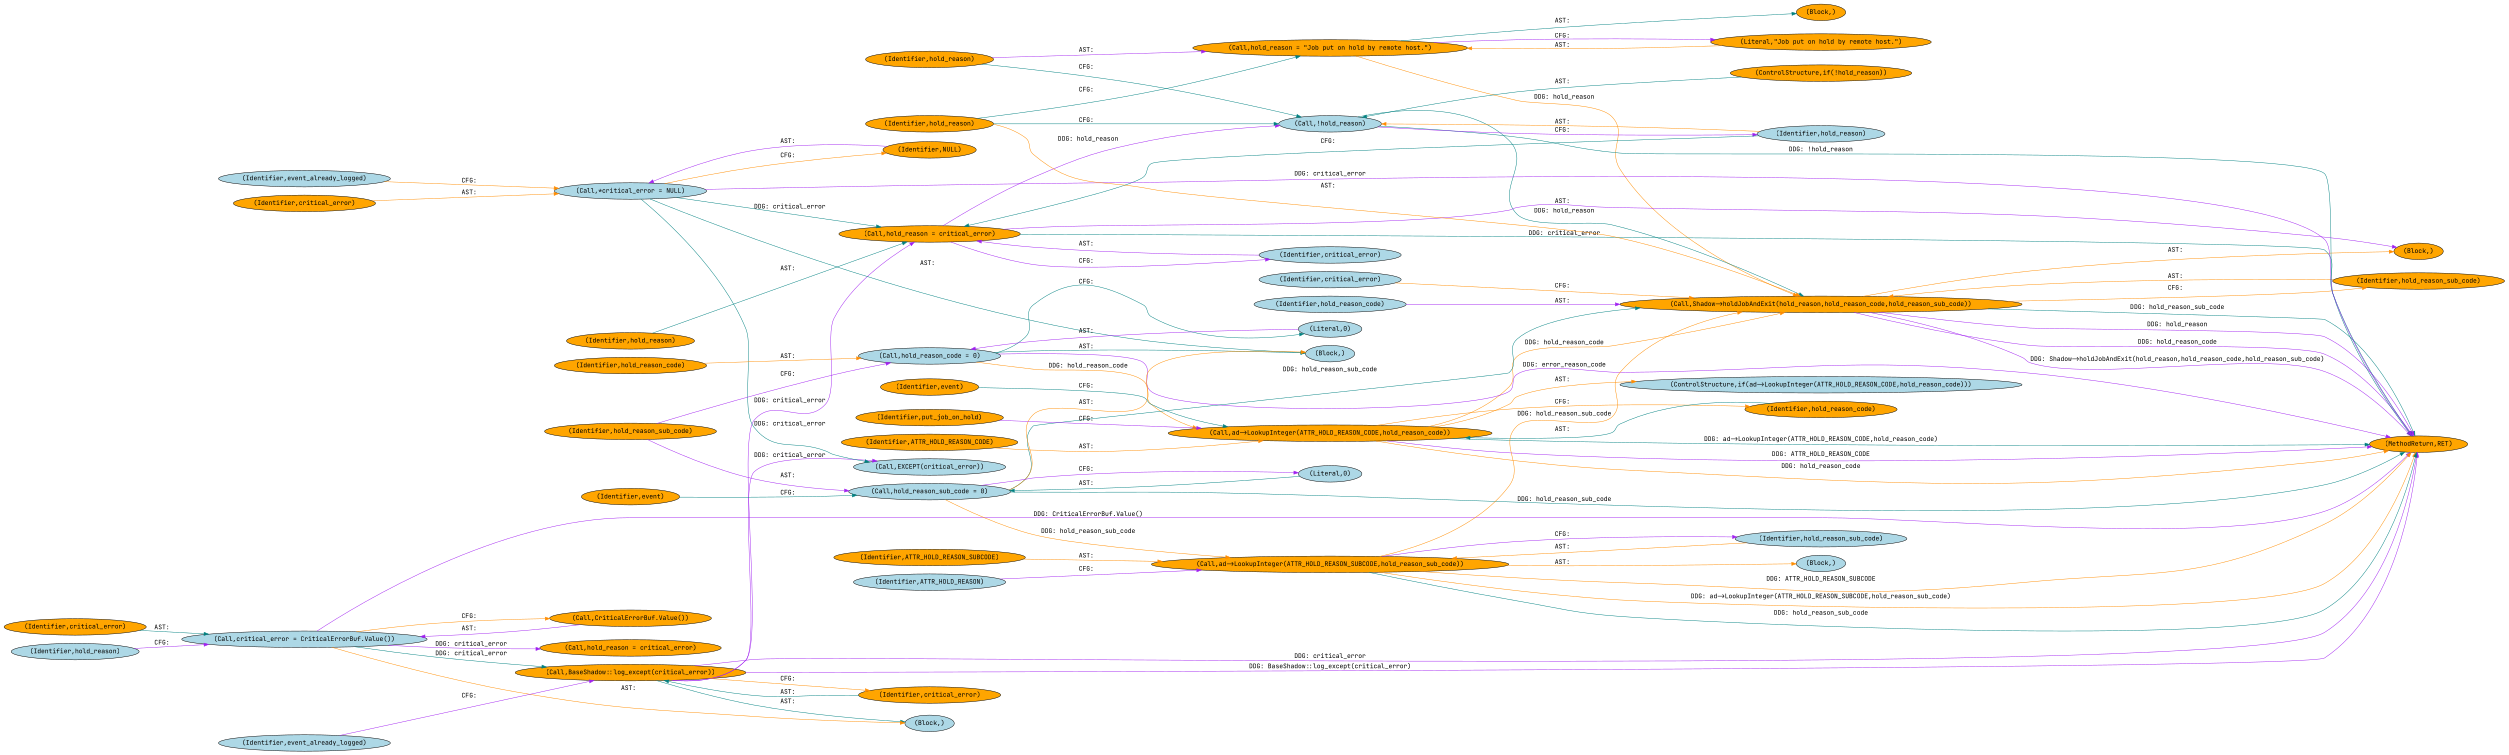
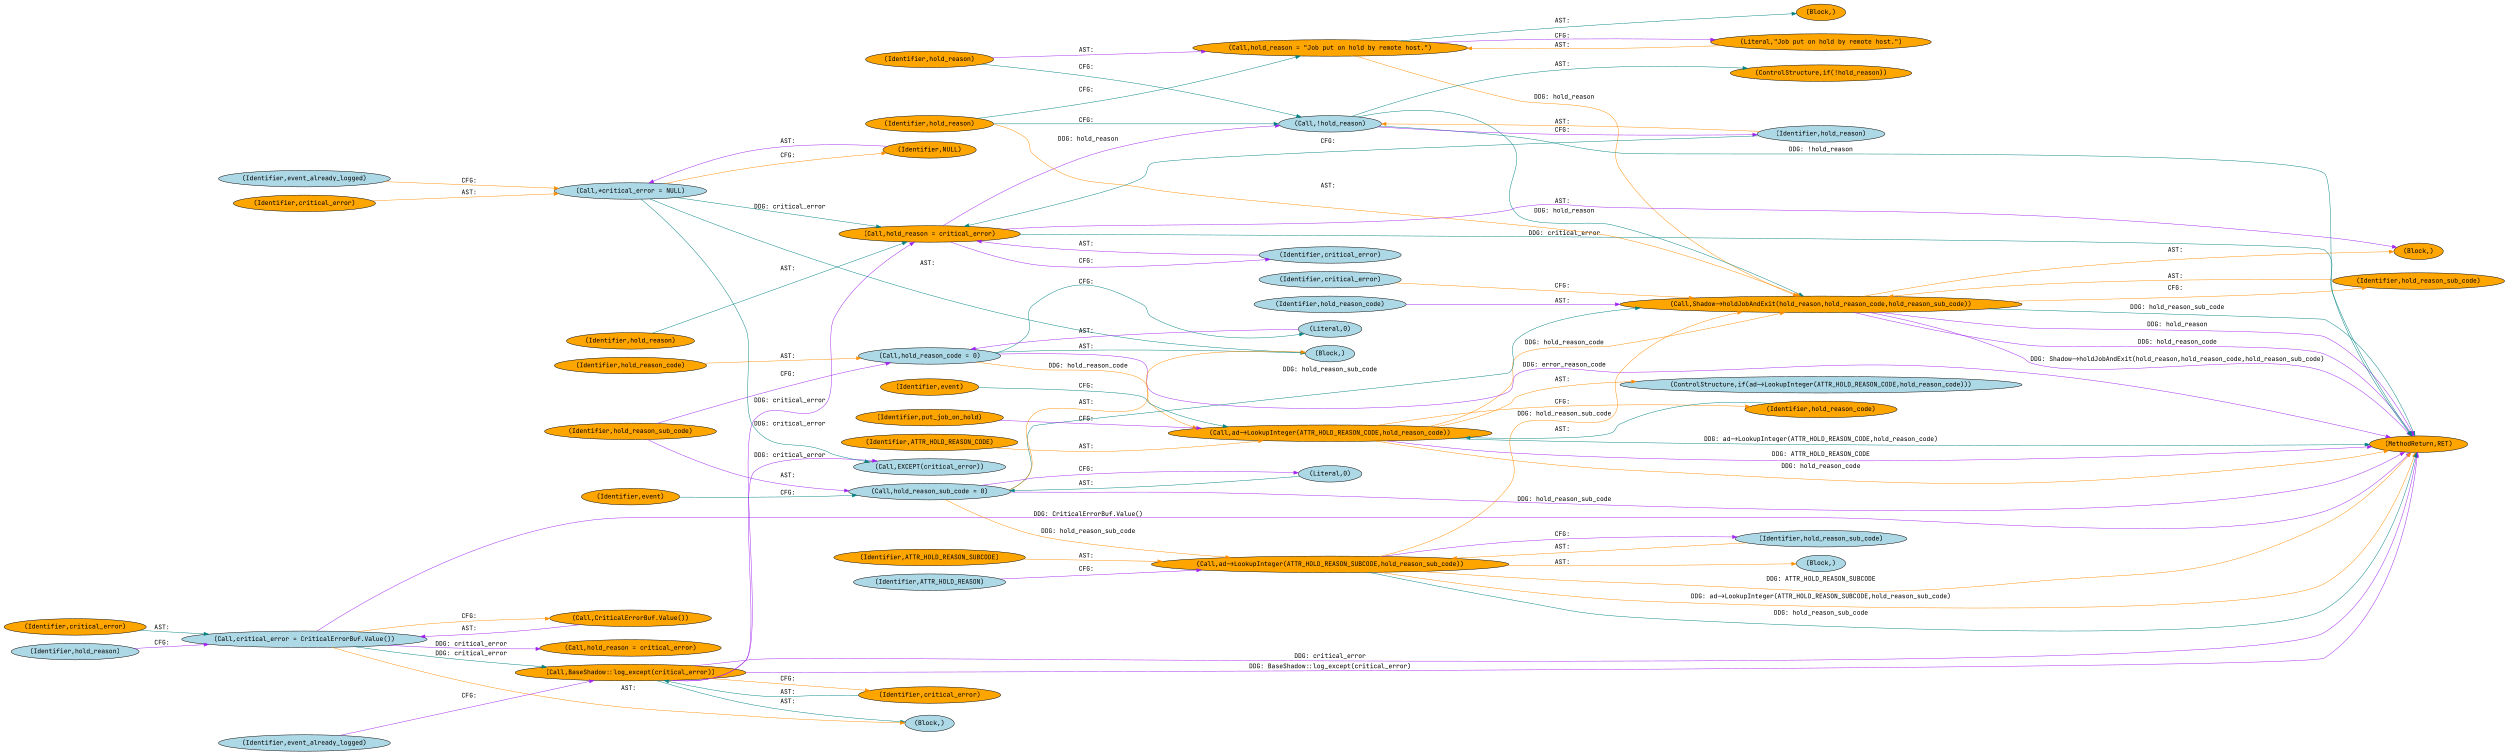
edge "(ControlStructure,if(!hold_reason))" -> "(Call,!hold_reason)": reversed
edge "(Call,*critical_error = NULL)" -> "(MethodReturn,RET)": removed, label "DDG: critical_error"
edge "(Call,hold_reason_sub_code = 0)" -> "(MethodReturn,RET)": color teal -> purple
